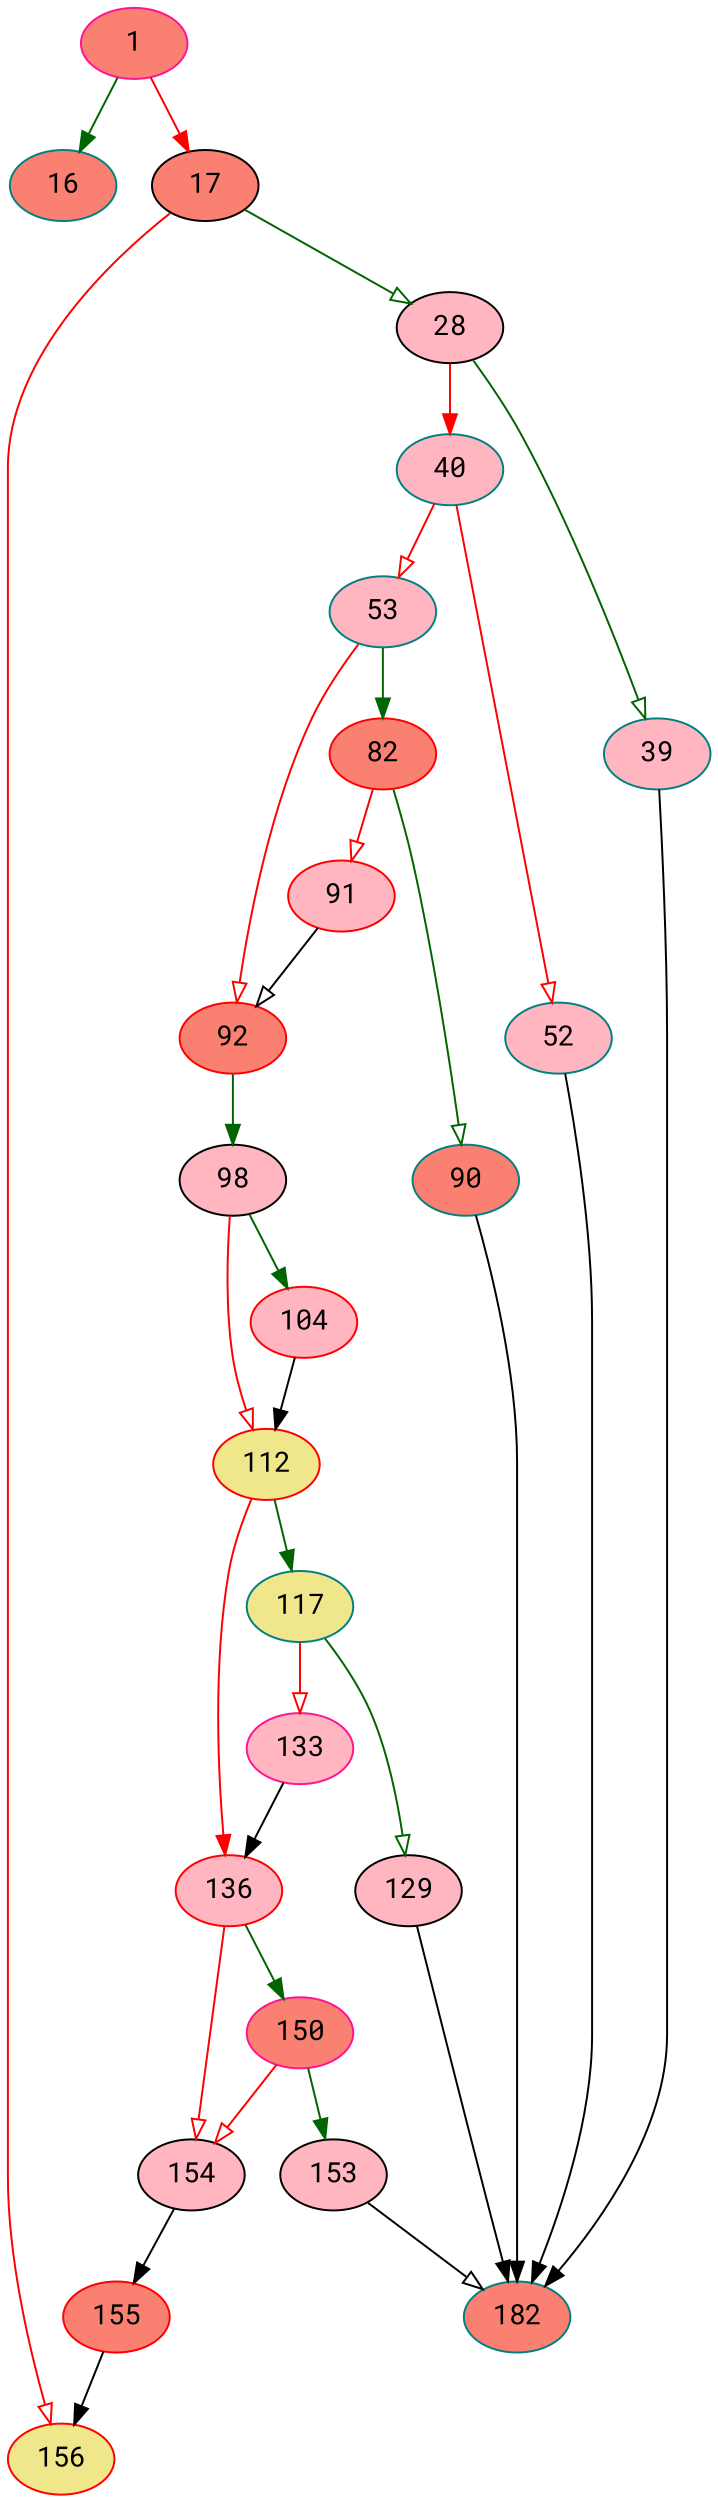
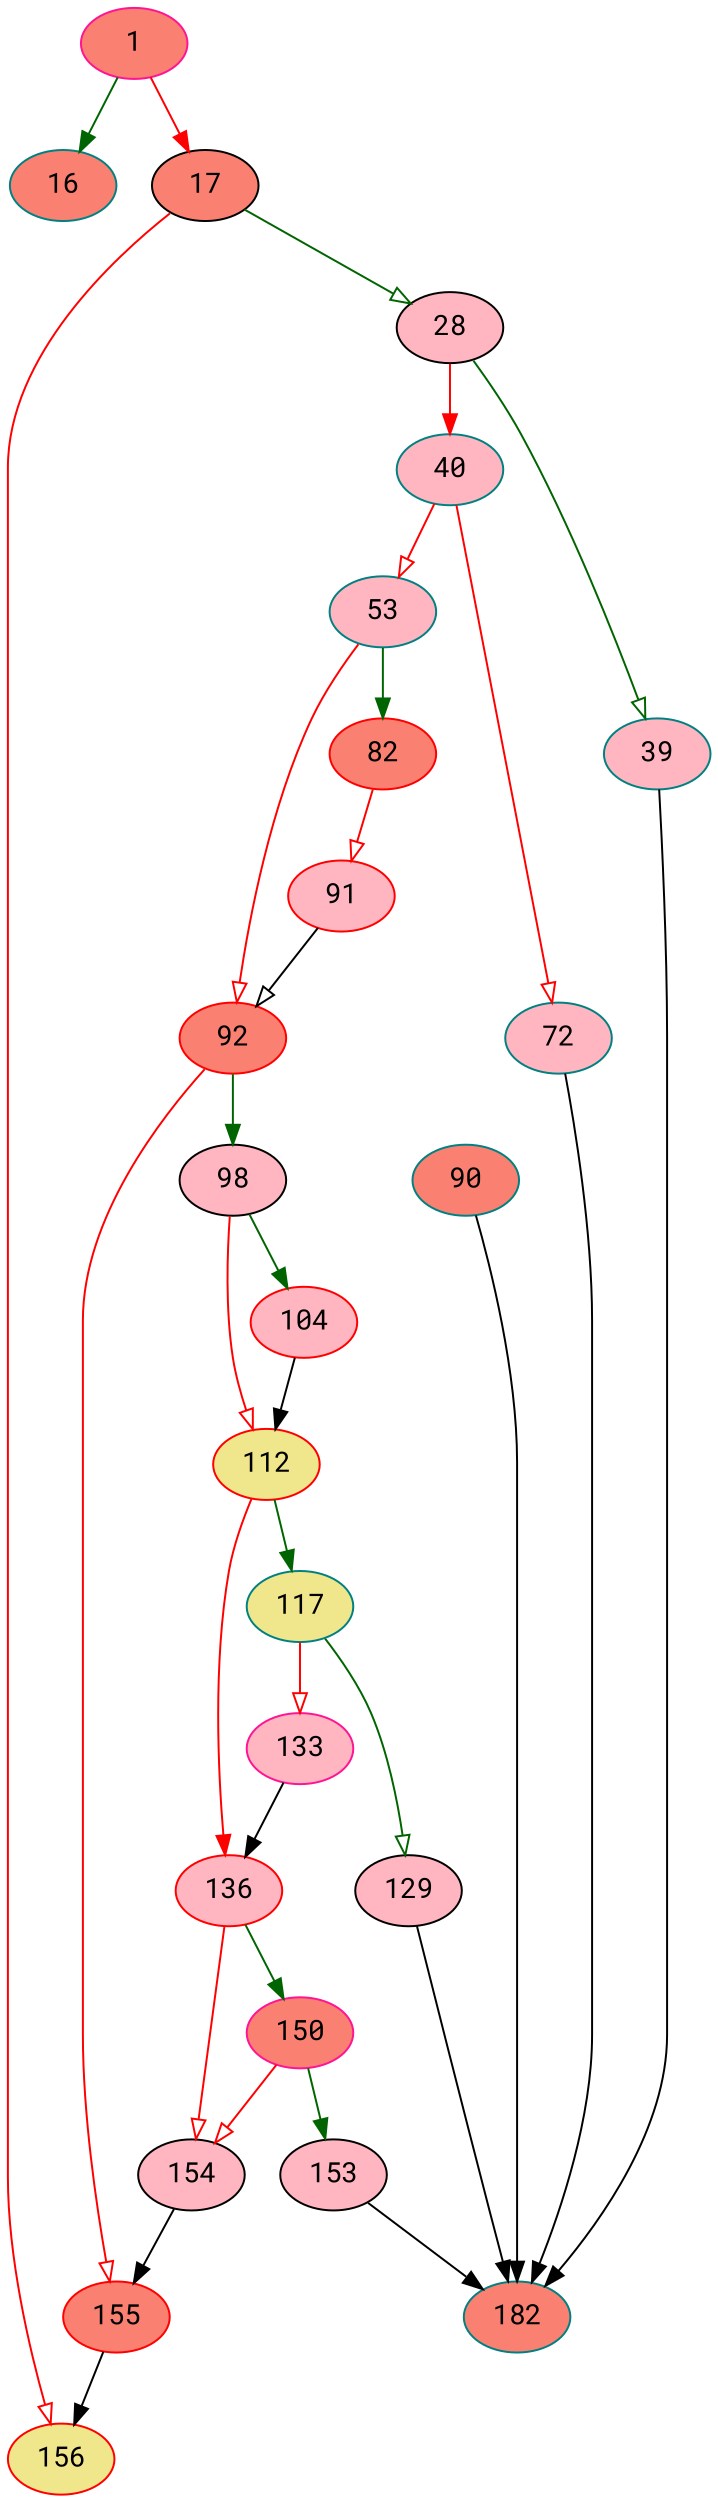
edge "82" -> "90": removed
node "52": label "52" -> "72"
edge "92" -> "155": added
edge "153" -> "182": arrowhead onormal -> normal
